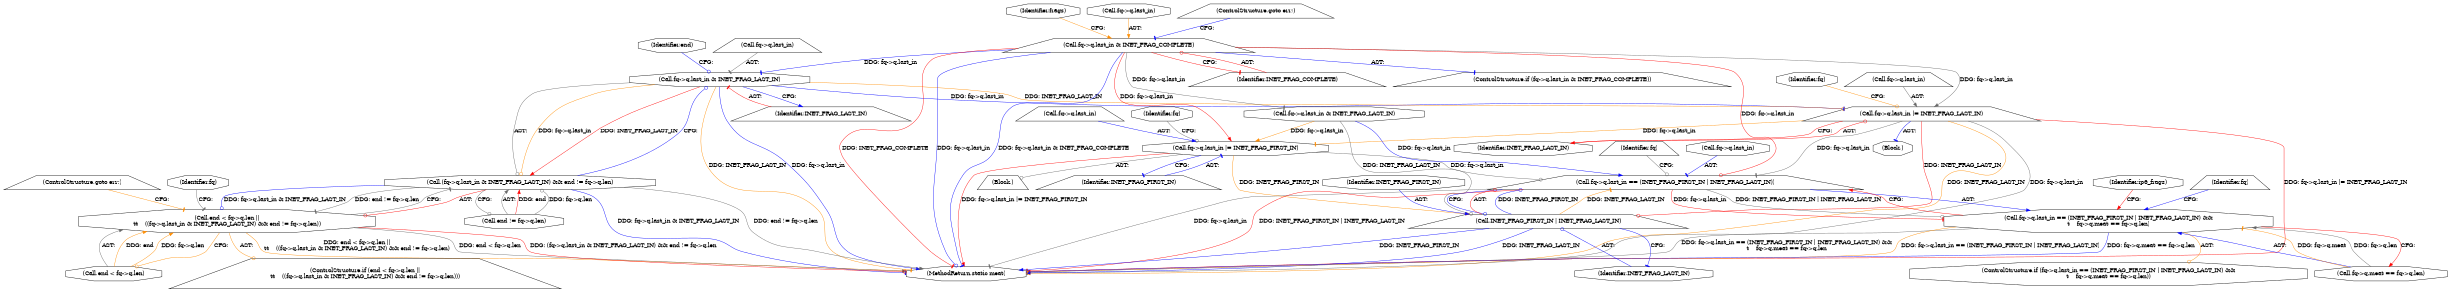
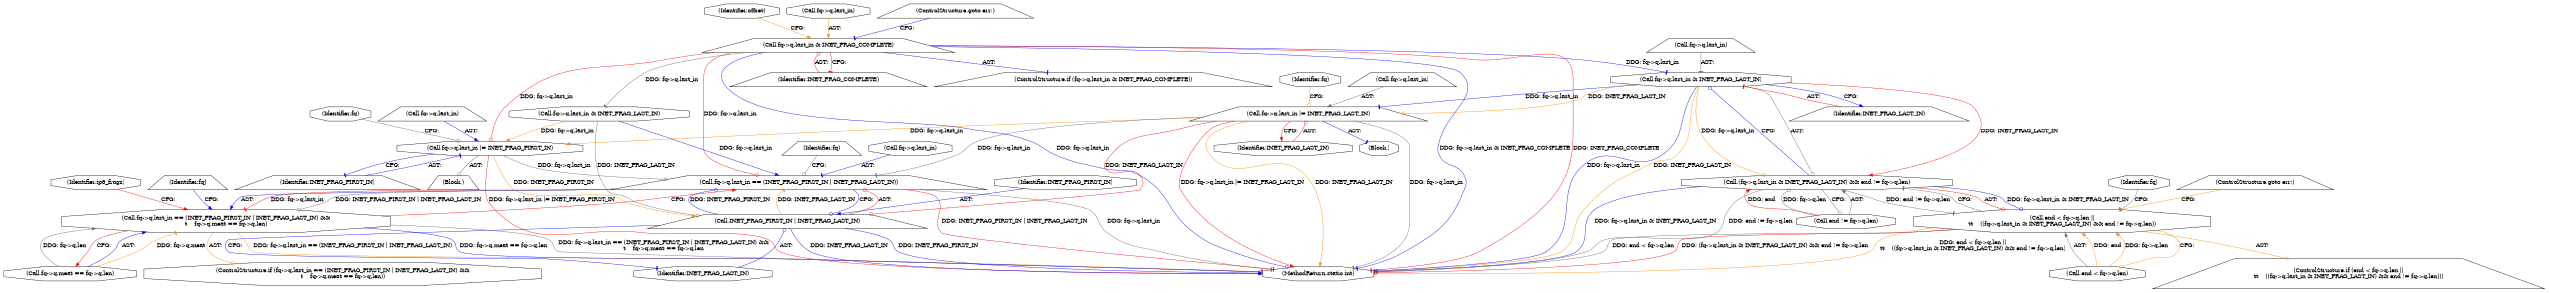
node "(Identifier,frags)": label "(Identifier,frags)" -> "(Identifier,offset)"
node "(Identifier,end)": removed
edge "(Call,fq->q.last_in & INET_FRAG_COMPLETE)" -> "(Call,fq->q.last_in |= INET_FRAG_LAST_IN)": removed, label "DDG: fq->q.last_in"
edge "(Call,fq->q.last_in & INET_FRAG_COMPLETE)" -> "(Call,fq->q.last_in |= INET_FRAG_FIRST_IN)": arrowhead normal -> odot
edge "(Call,fq->q.last_in |= INET_FRAG_LAST_IN)" -> "(Call,fq->q.last_in |= INET_FRAG_FIRST_IN)": arrowhead tee -> normal
node "(MethodReturn,static meat)": label "(MethodReturn,static meat)" -> "(MethodReturn,static int)"
